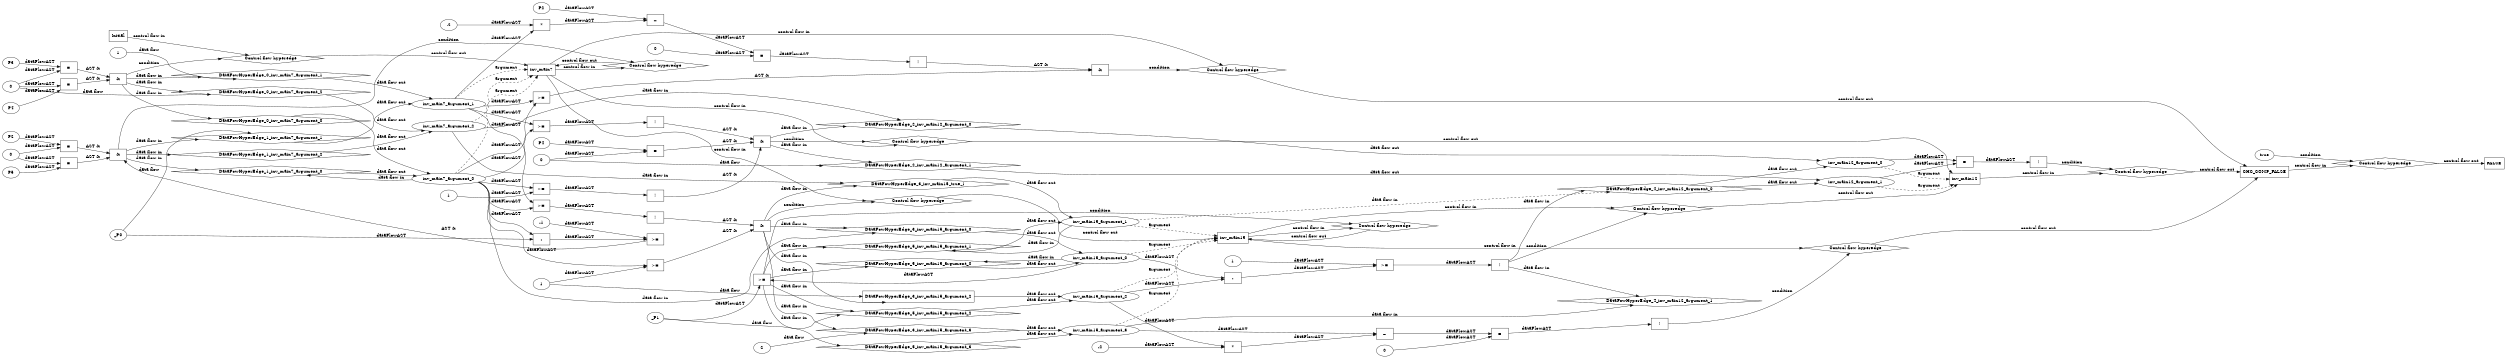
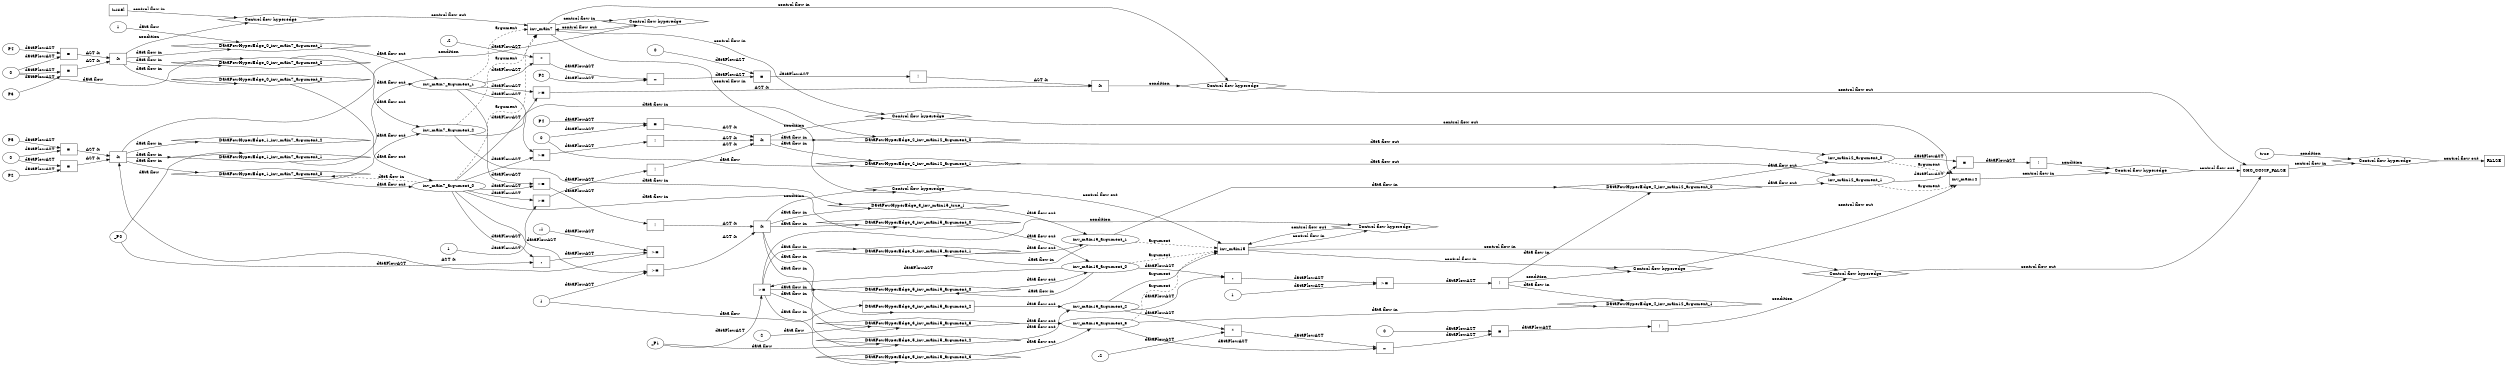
edge "DataFowHyperEdge_1_inv_main7_argument_2" -> "inv_main7_argument_2": now "DataFowHyperEdge_1_inv_main7_argument_0" -> "inv_main7_argument_2"
edge "inv_main7_argument_0" -> "DataFowHyperEdge_1_inv_main7_argument_0": style solid -> dashed
edge "inv_main15_argument_1" -> "DataFowHyperEdge_4_inv_main12_argument_0": style dashed -> solid
edge "inv_main15_argument_2" -> "inv_main15": style dashed -> solid
